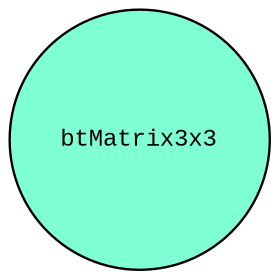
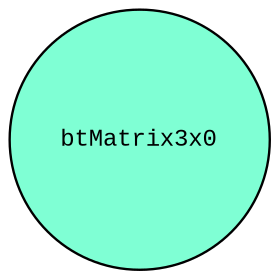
node "btMatrix3x3": label "btMatrix3x3" -> "btMatrix3x0"
